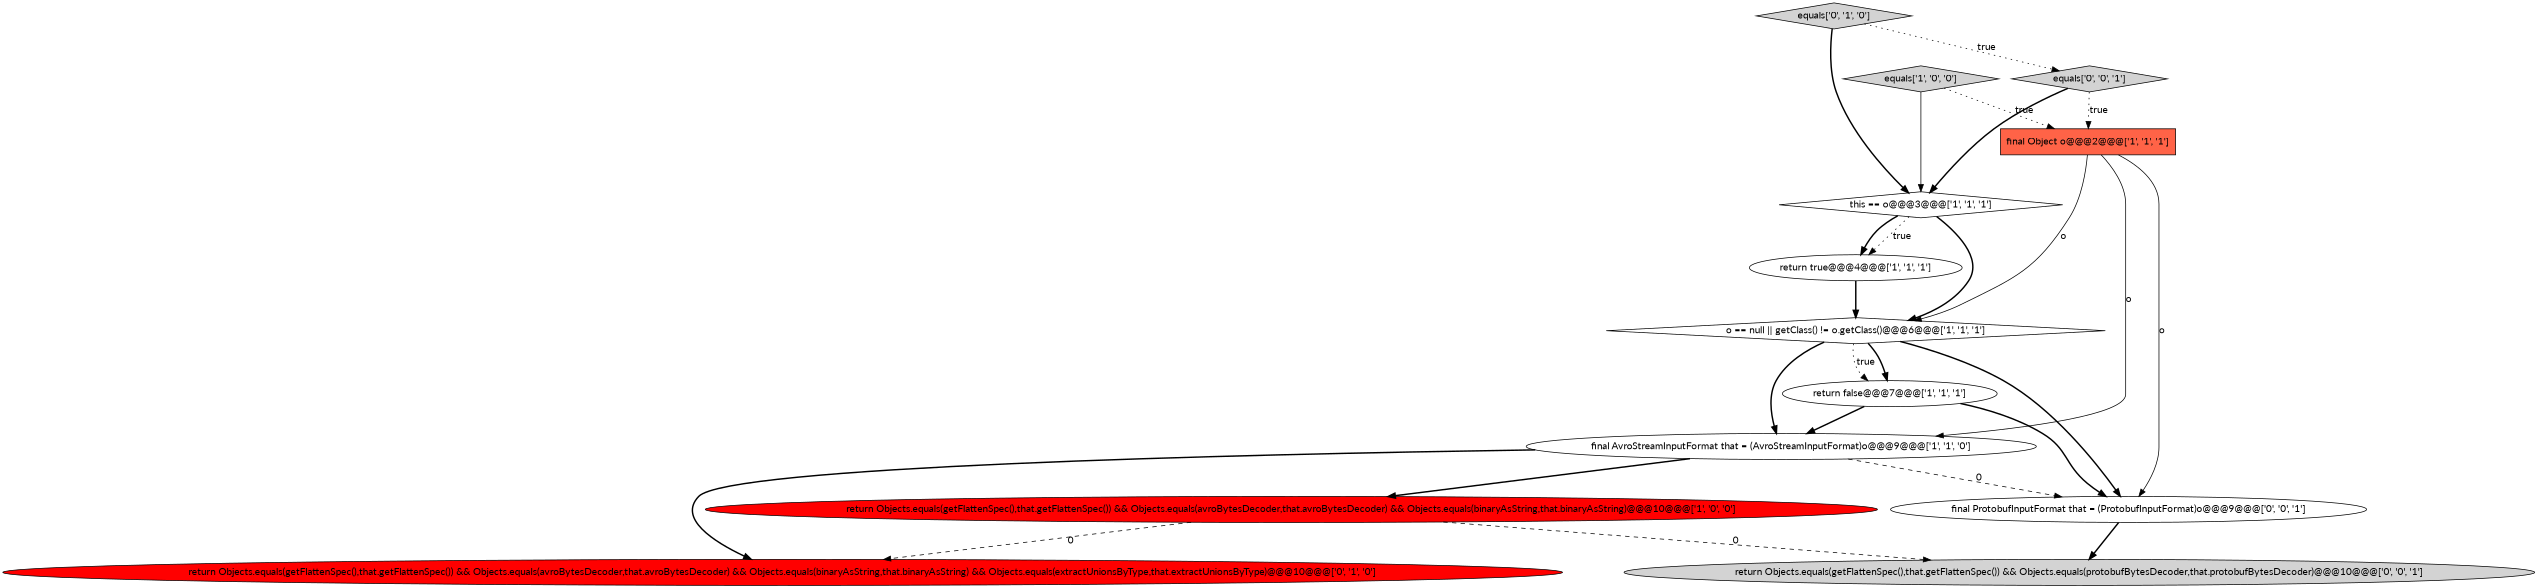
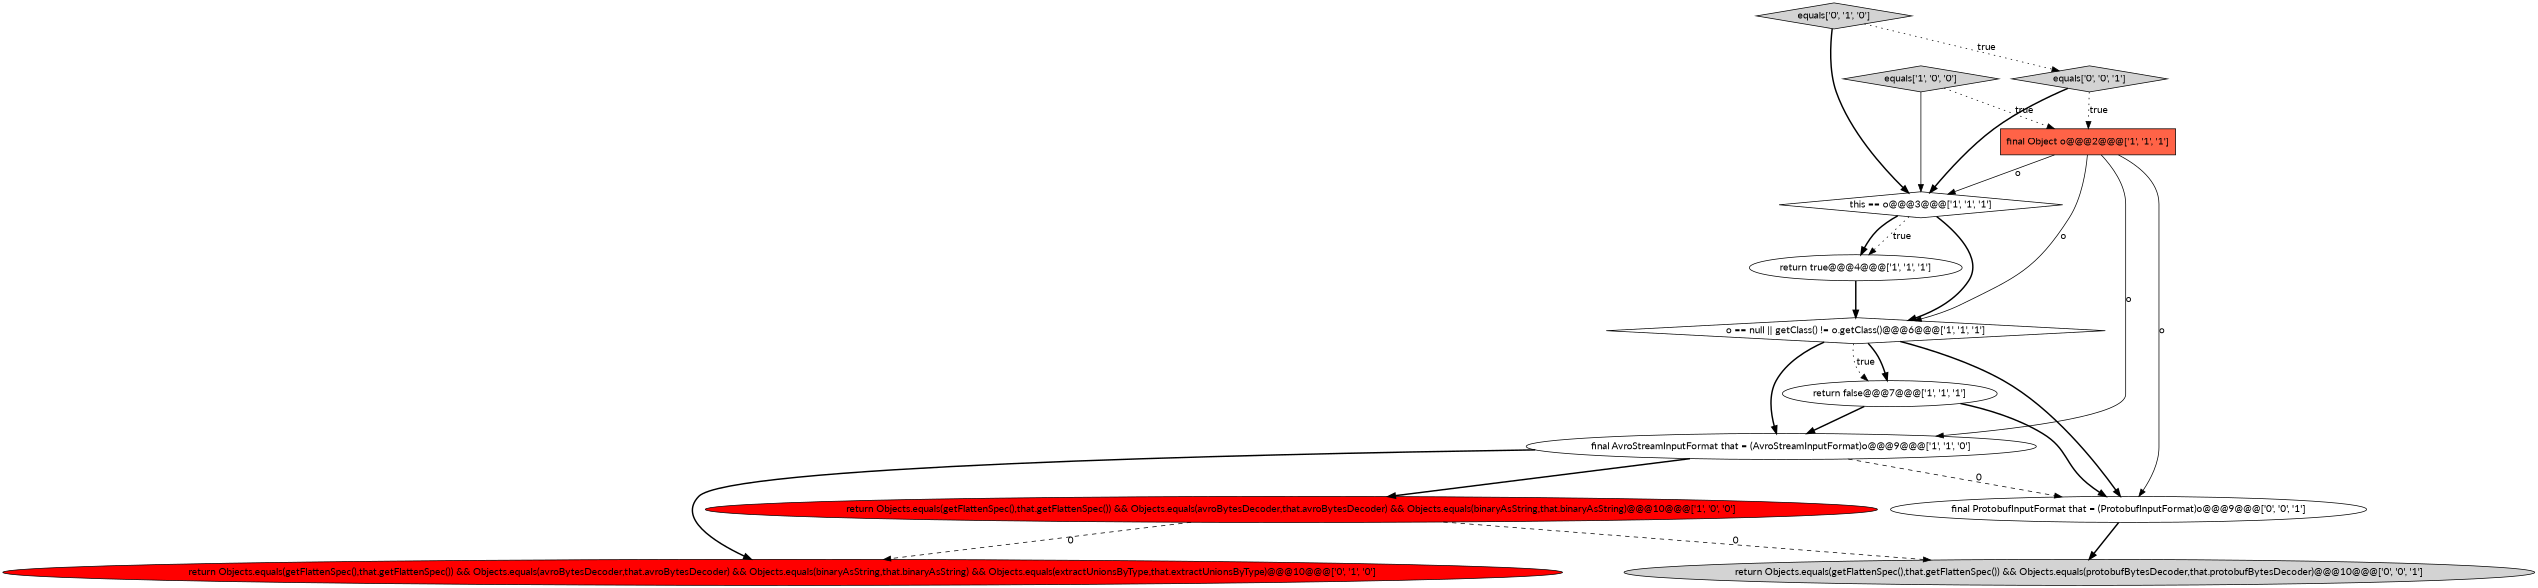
edge "final Object o@@@2@@@['1', '1', '1']" -> "this == o@@@3@@@['1', '1', '1']": added, label "o"
